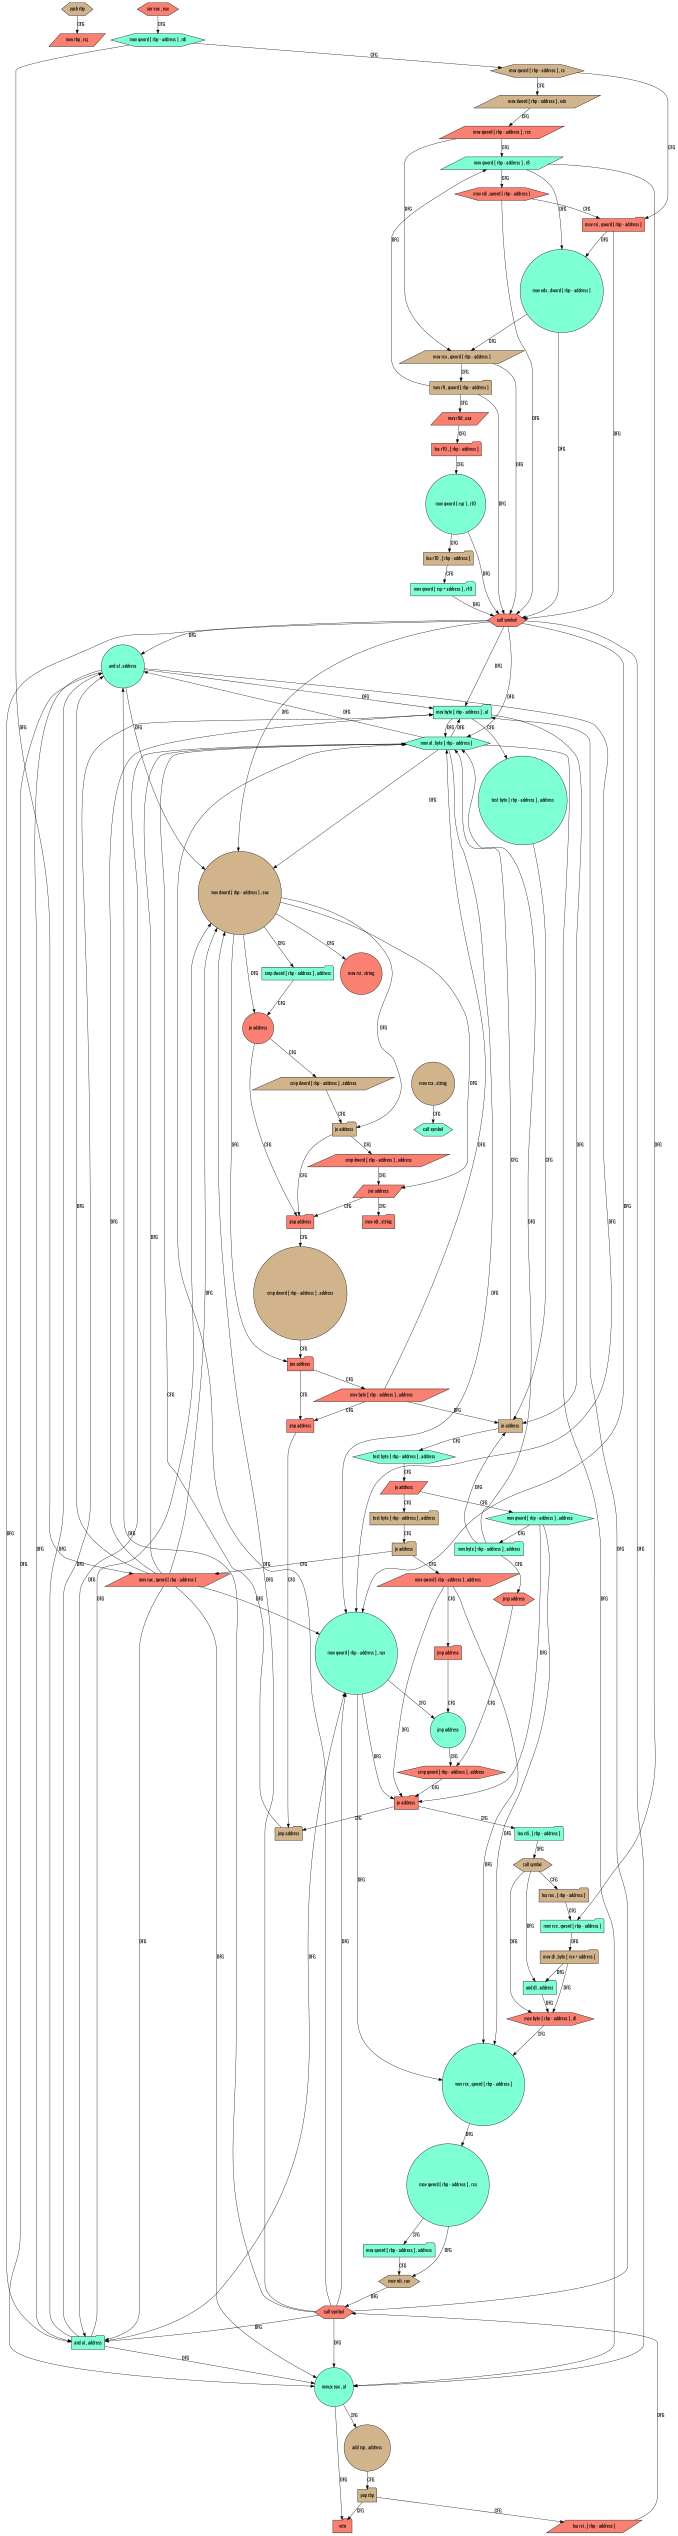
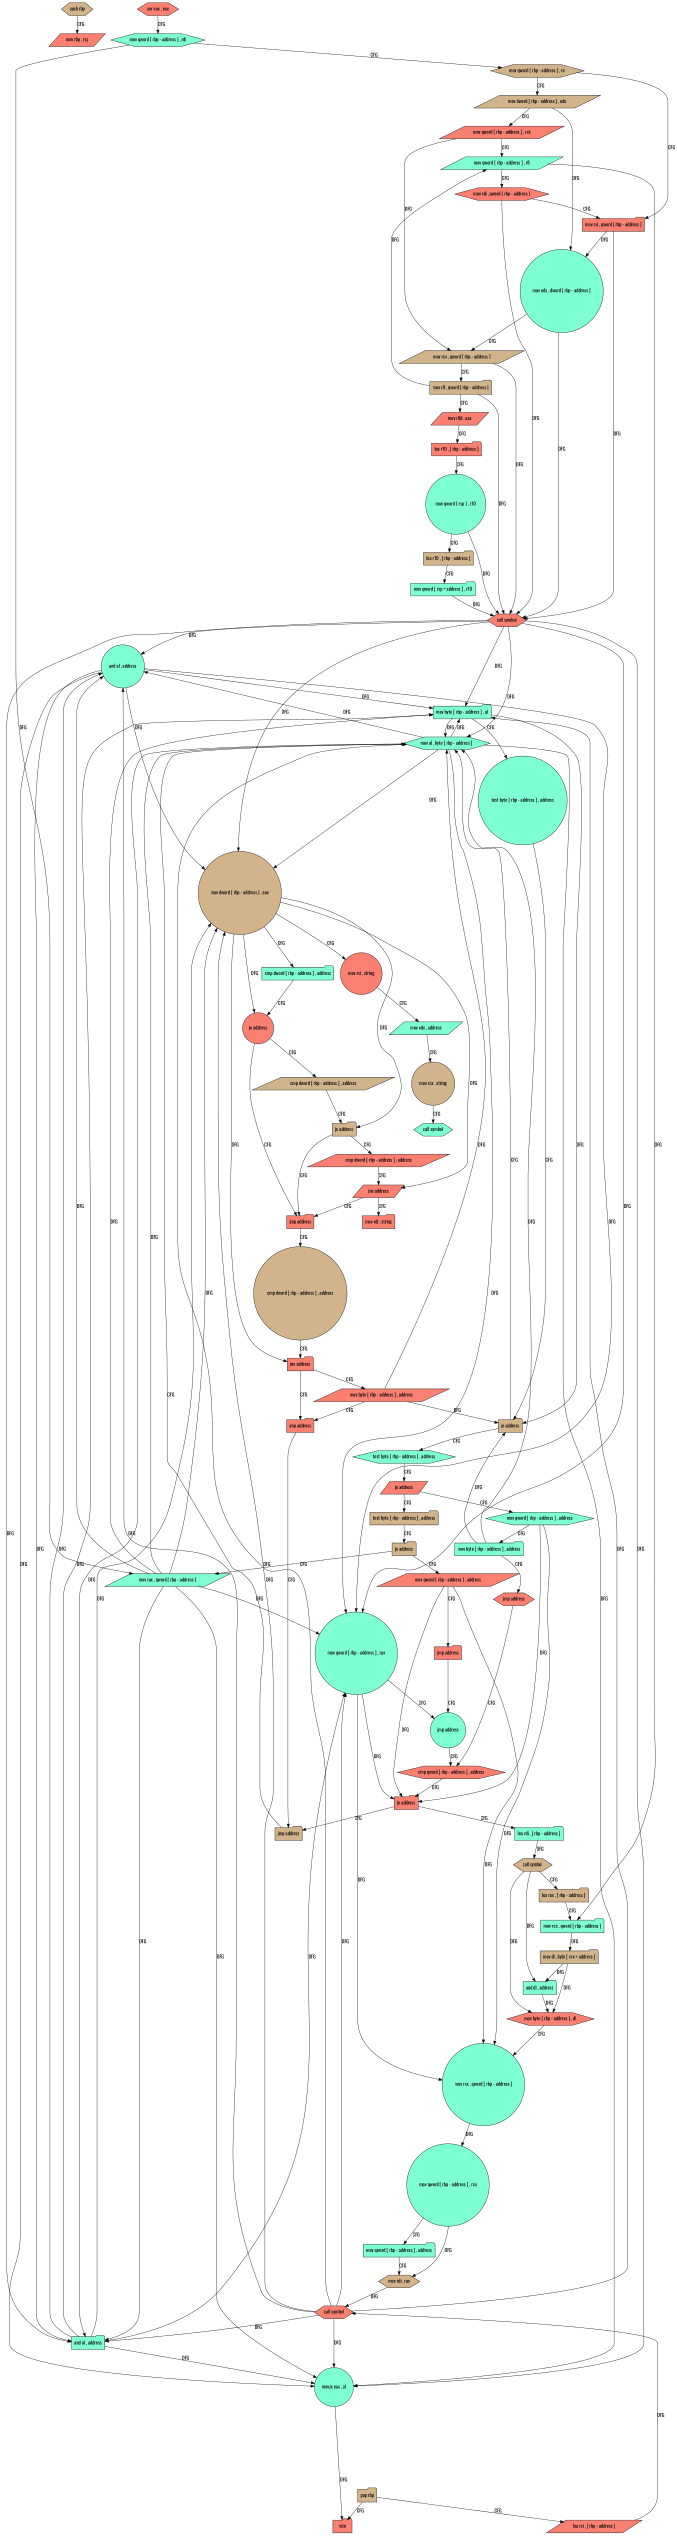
edge "mov qword [ rbp - address ] , r8" -> "mov edx , dword [ rbp - address ]": now "mov dword [ rbp - address ] , edx" -> "mov edx , dword [ rbp - address ]"
node "mov edx , address": added
node "mov rax , qword [ rbp - address ]": fillcolor salmon -> aquamarine
node "add rsp , address": removed
